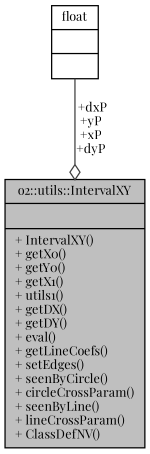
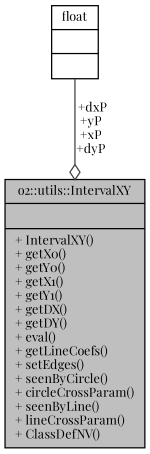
node "o2::utils::IntervalXY": text "+ utils1()" -> "+ getY1()"
